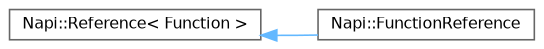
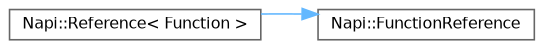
edge "Napi::FunctionReference" -> "Napi::Reference< Function >": reversed
